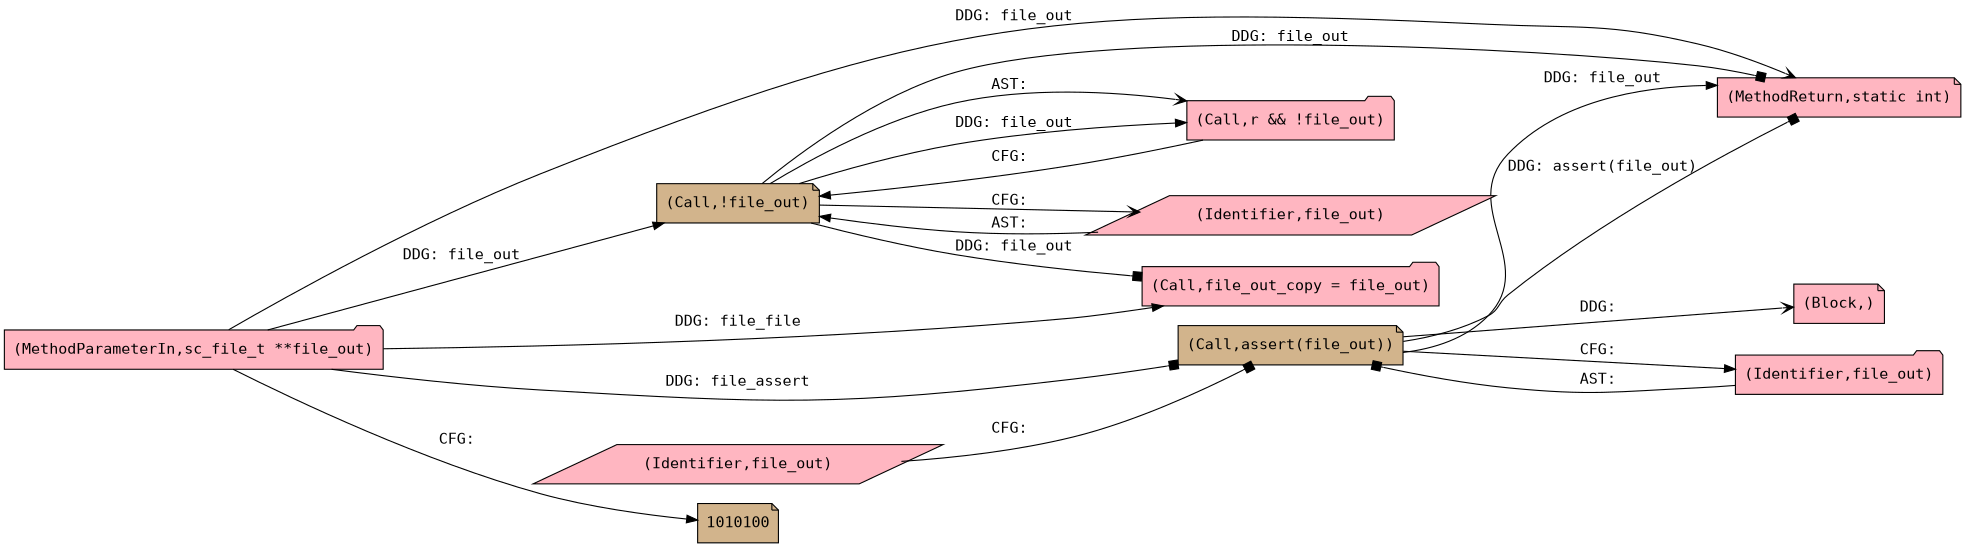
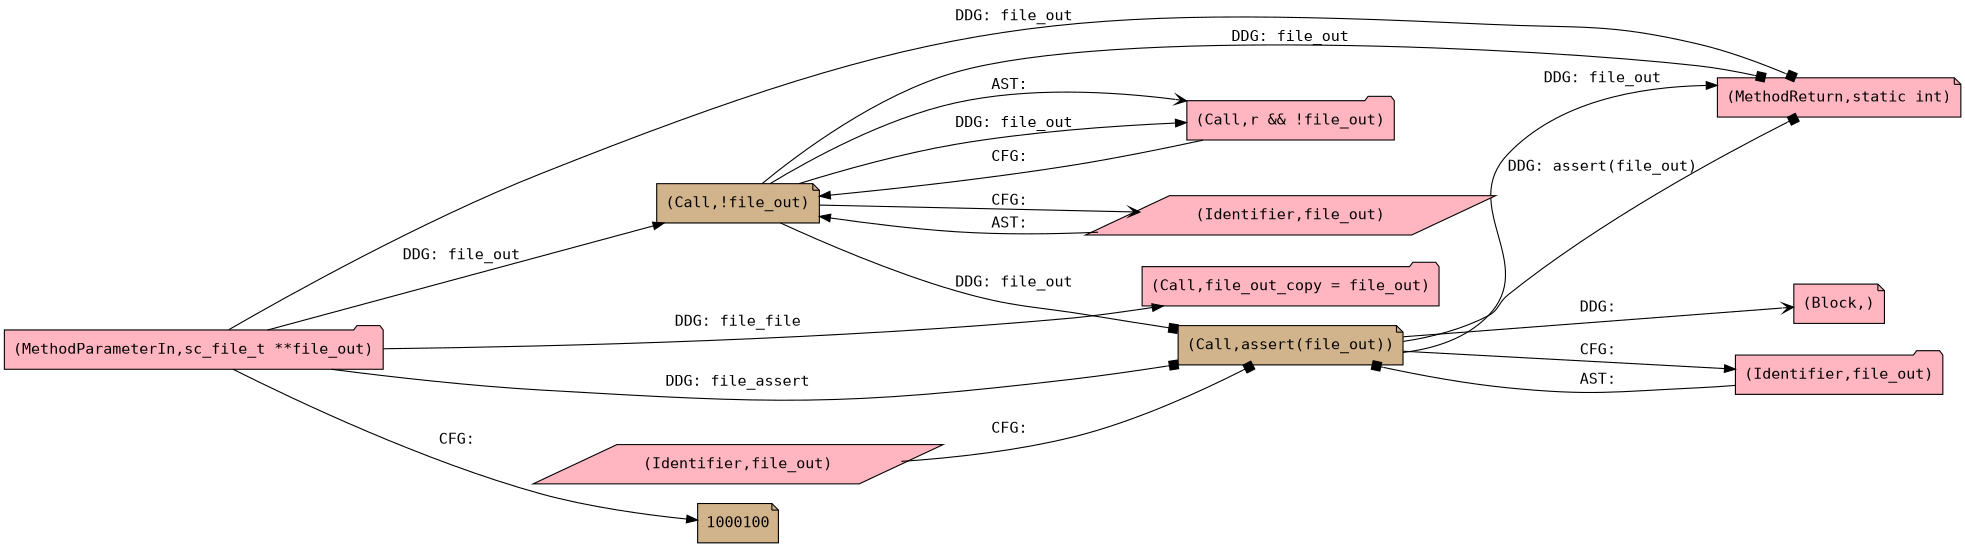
edge "(MethodParameterIn,sc_file_t **file_out)" -> "(MethodReturn,static int)": arrowhead vee -> box
edge "(Call,!file_out)" -> "(Call,file_out_copy = file_out)": now "(Call,!file_out)" -> "(Call,assert(file_out))"
node "1010100": label "1010100" -> "1000100"
